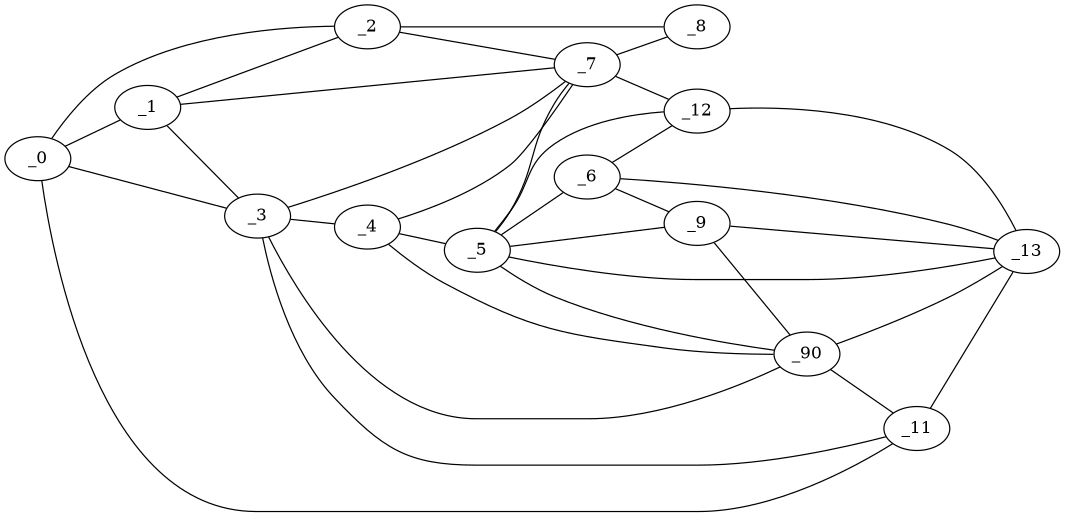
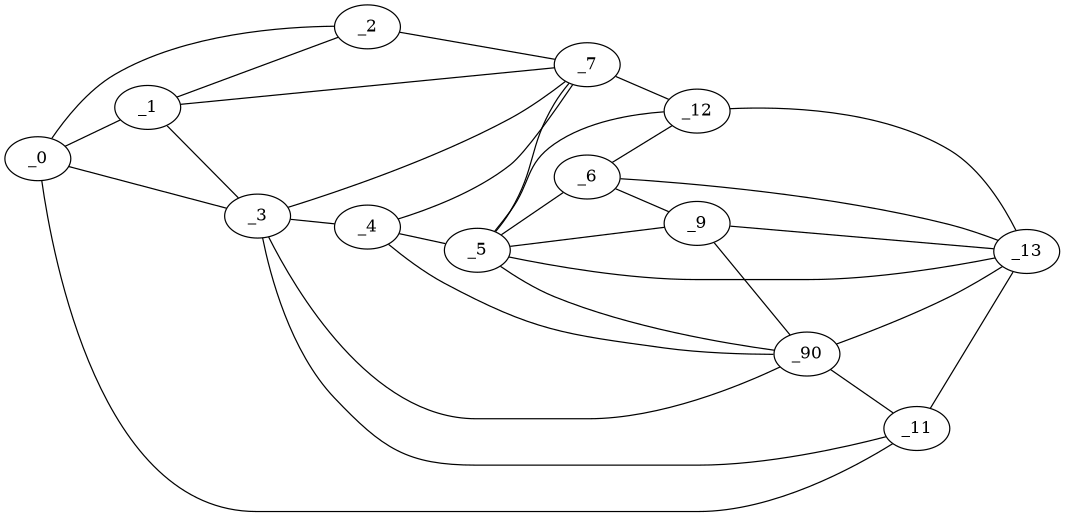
node "_8": removed
